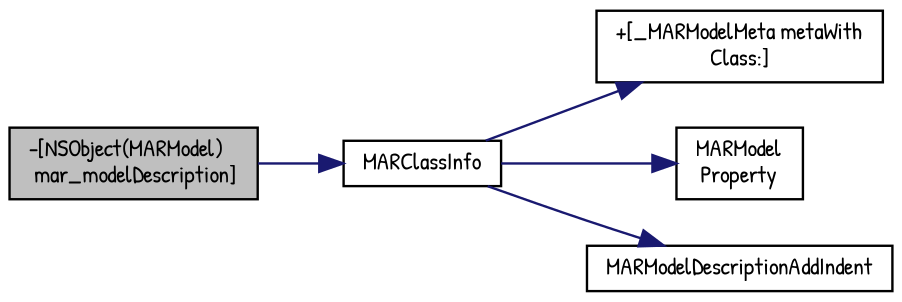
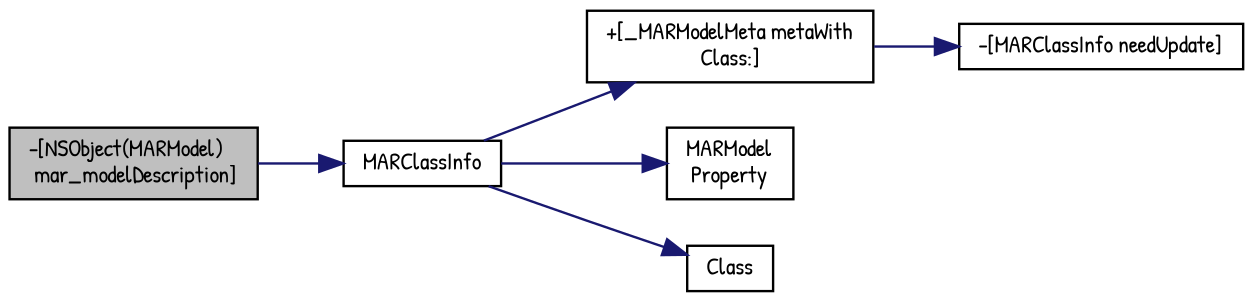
node "-[MARClassInfo needUpdate]": added
node "MARModelDescriptionAddIndent": label "MARModelDescriptionAddIndent" -> "Class"
